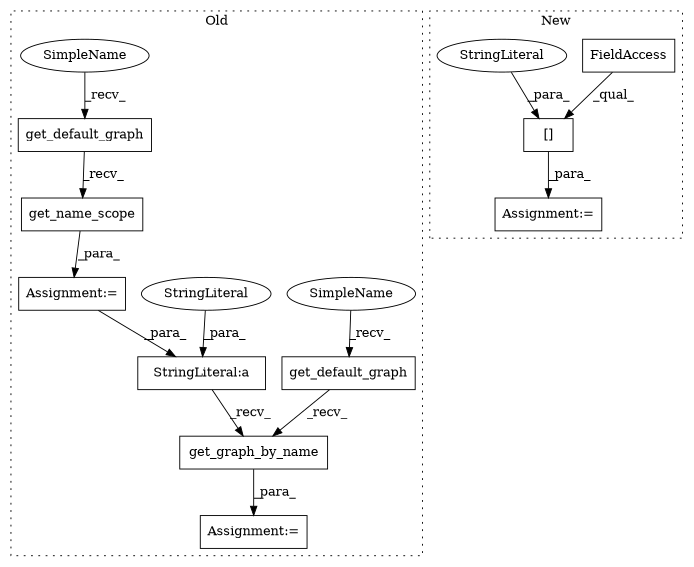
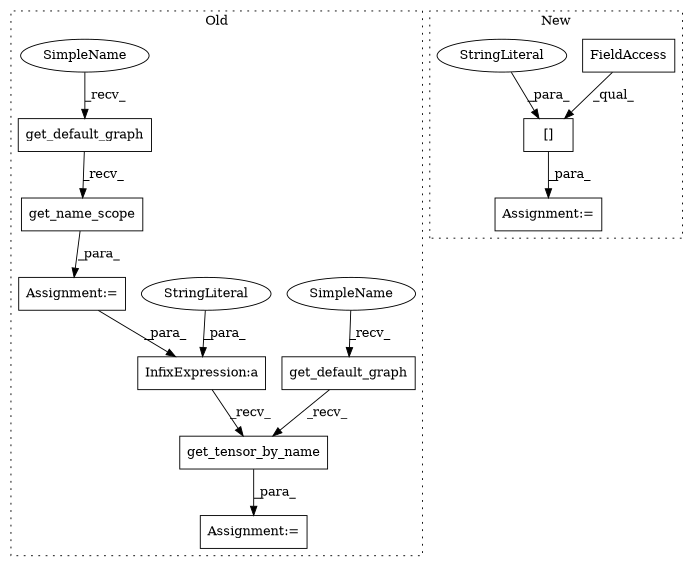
node "StringLiteral:a": label "StringLiteral:a" -> "InfixExpression:a"
node "get_graph_by_name": label "get_graph_by_name" -> "get_tensor_by_name"
